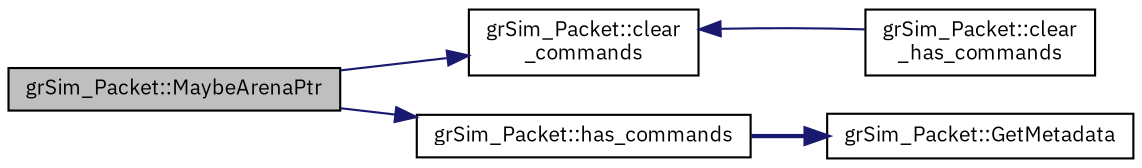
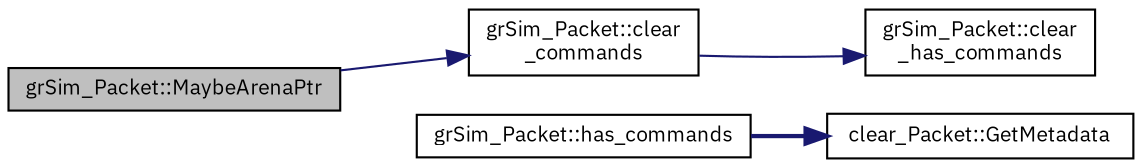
edge "grSim_Packet::clear _has_commands" -> "grSim_Packet::clear _commands": reversed
edge "grSim_Packet::MaybeArenaPtr" -> "grSim_Packet::has_commands": removed
node "grSim_Packet::GetMetadata": label "grSim_Packet::GetMetadata" -> "clear_Packet::GetMetadata"
